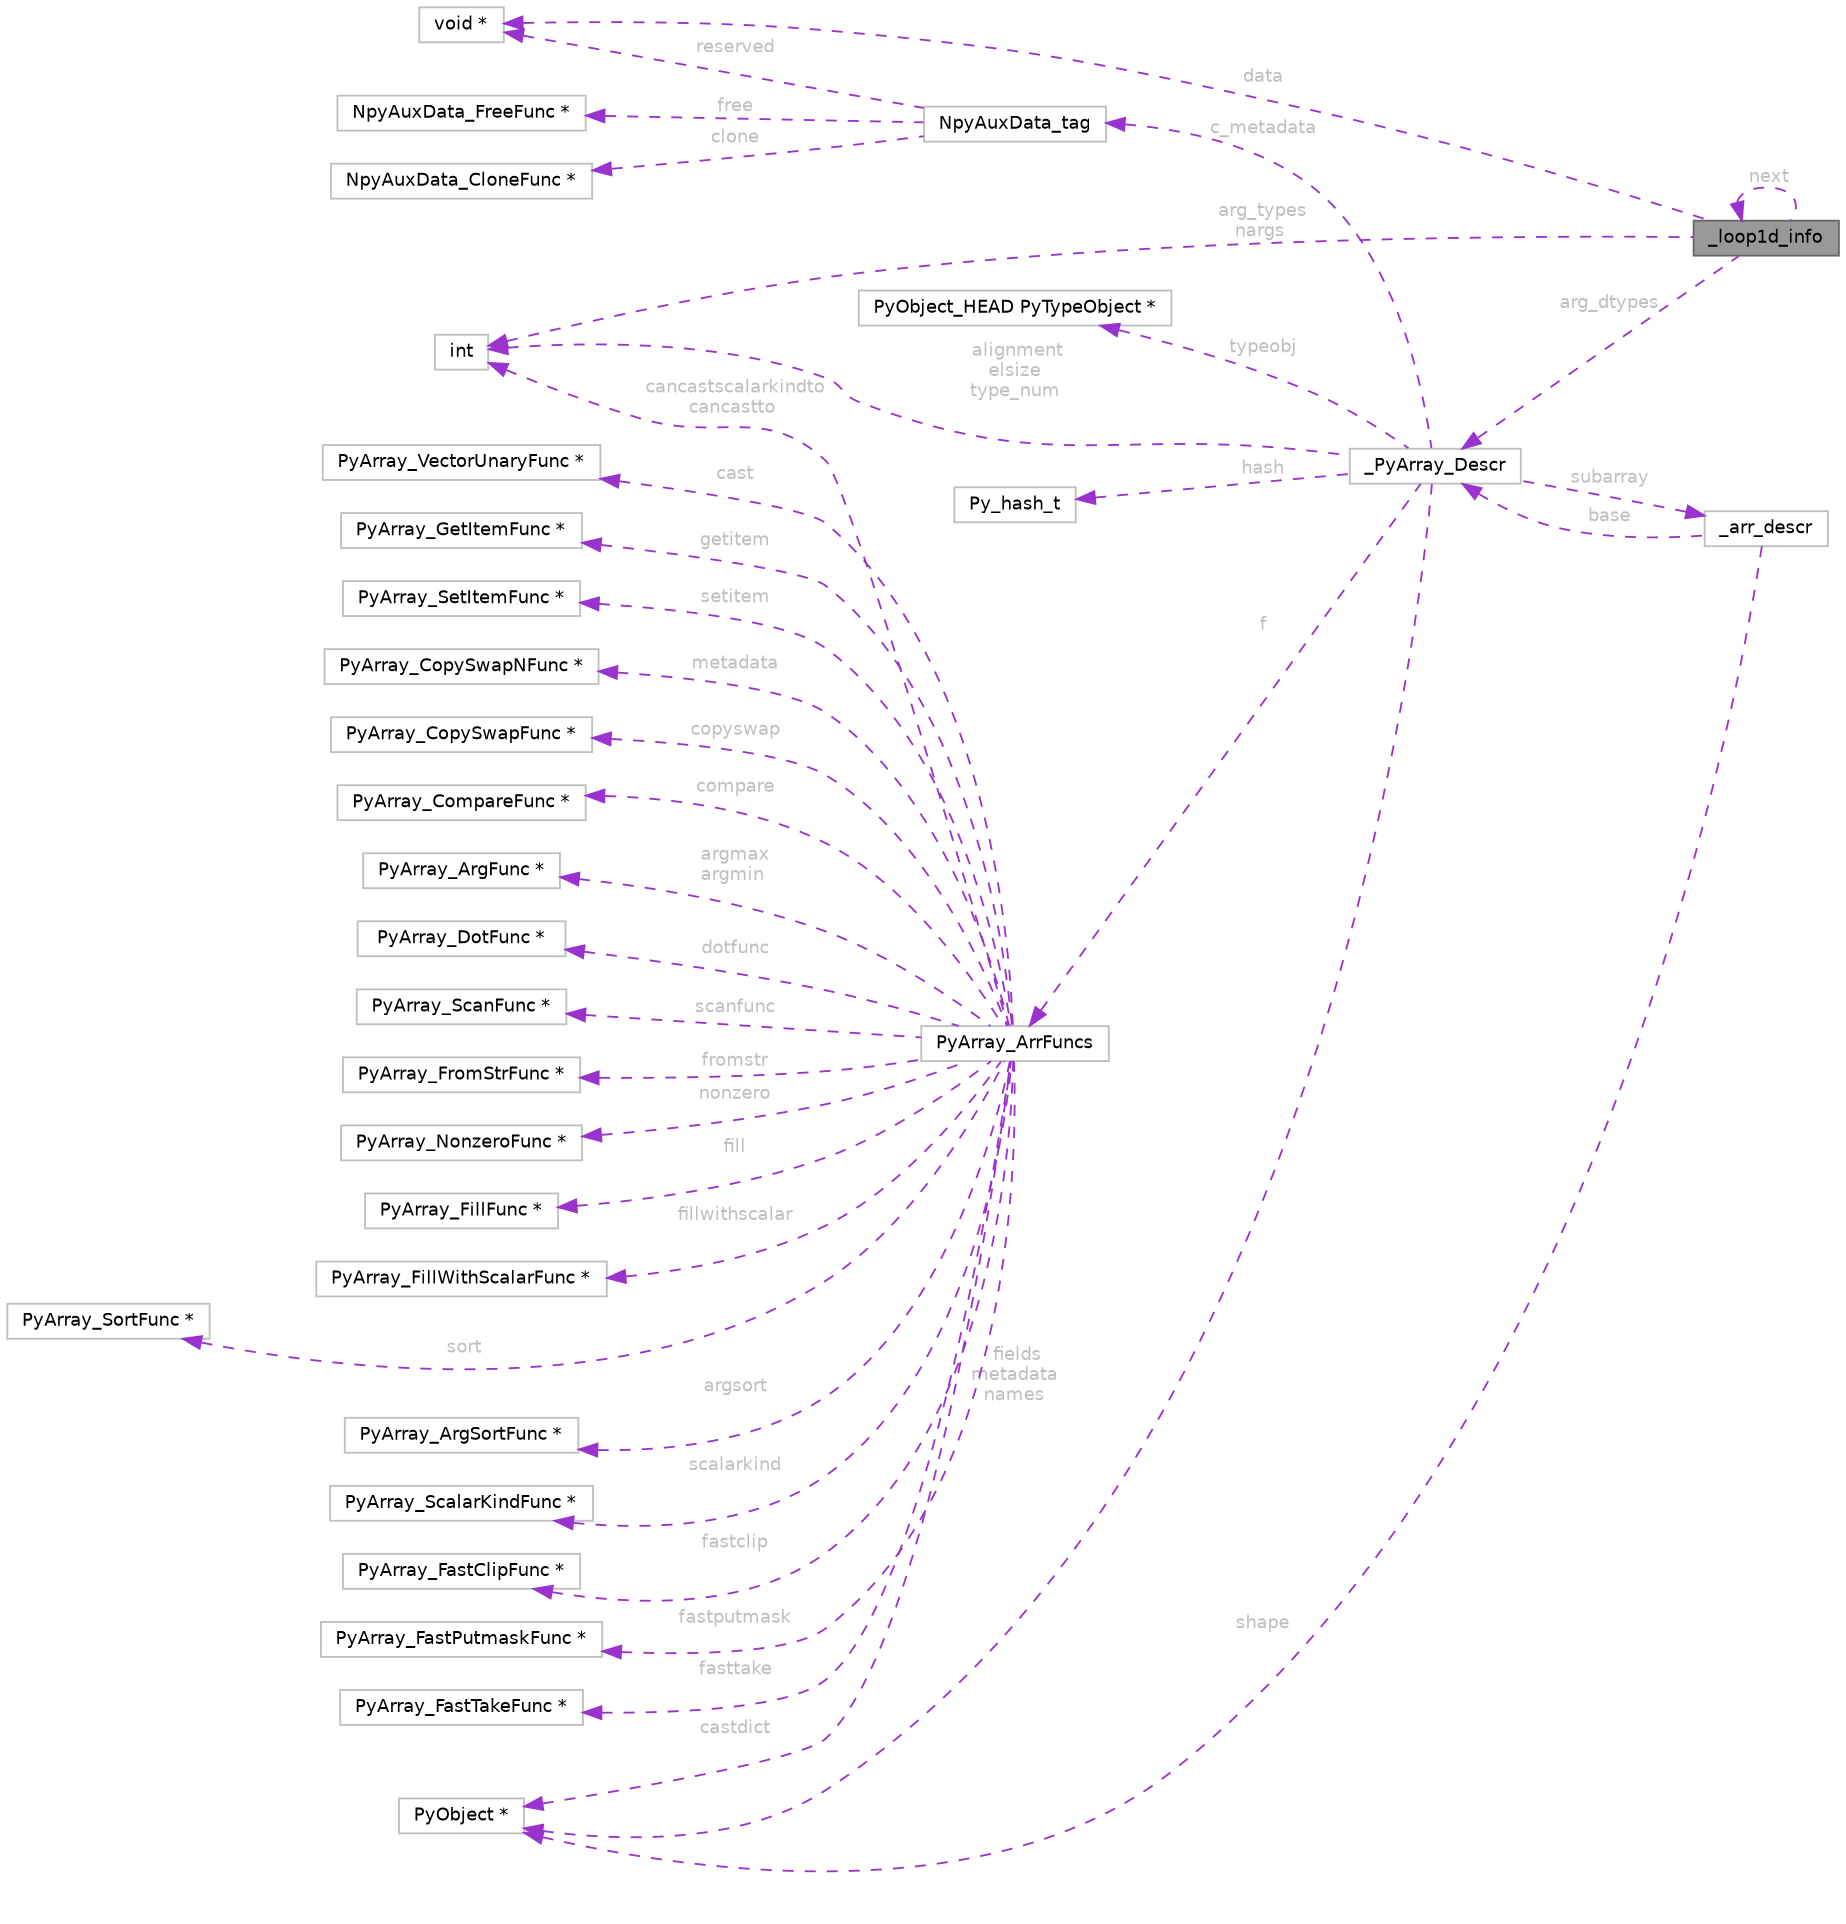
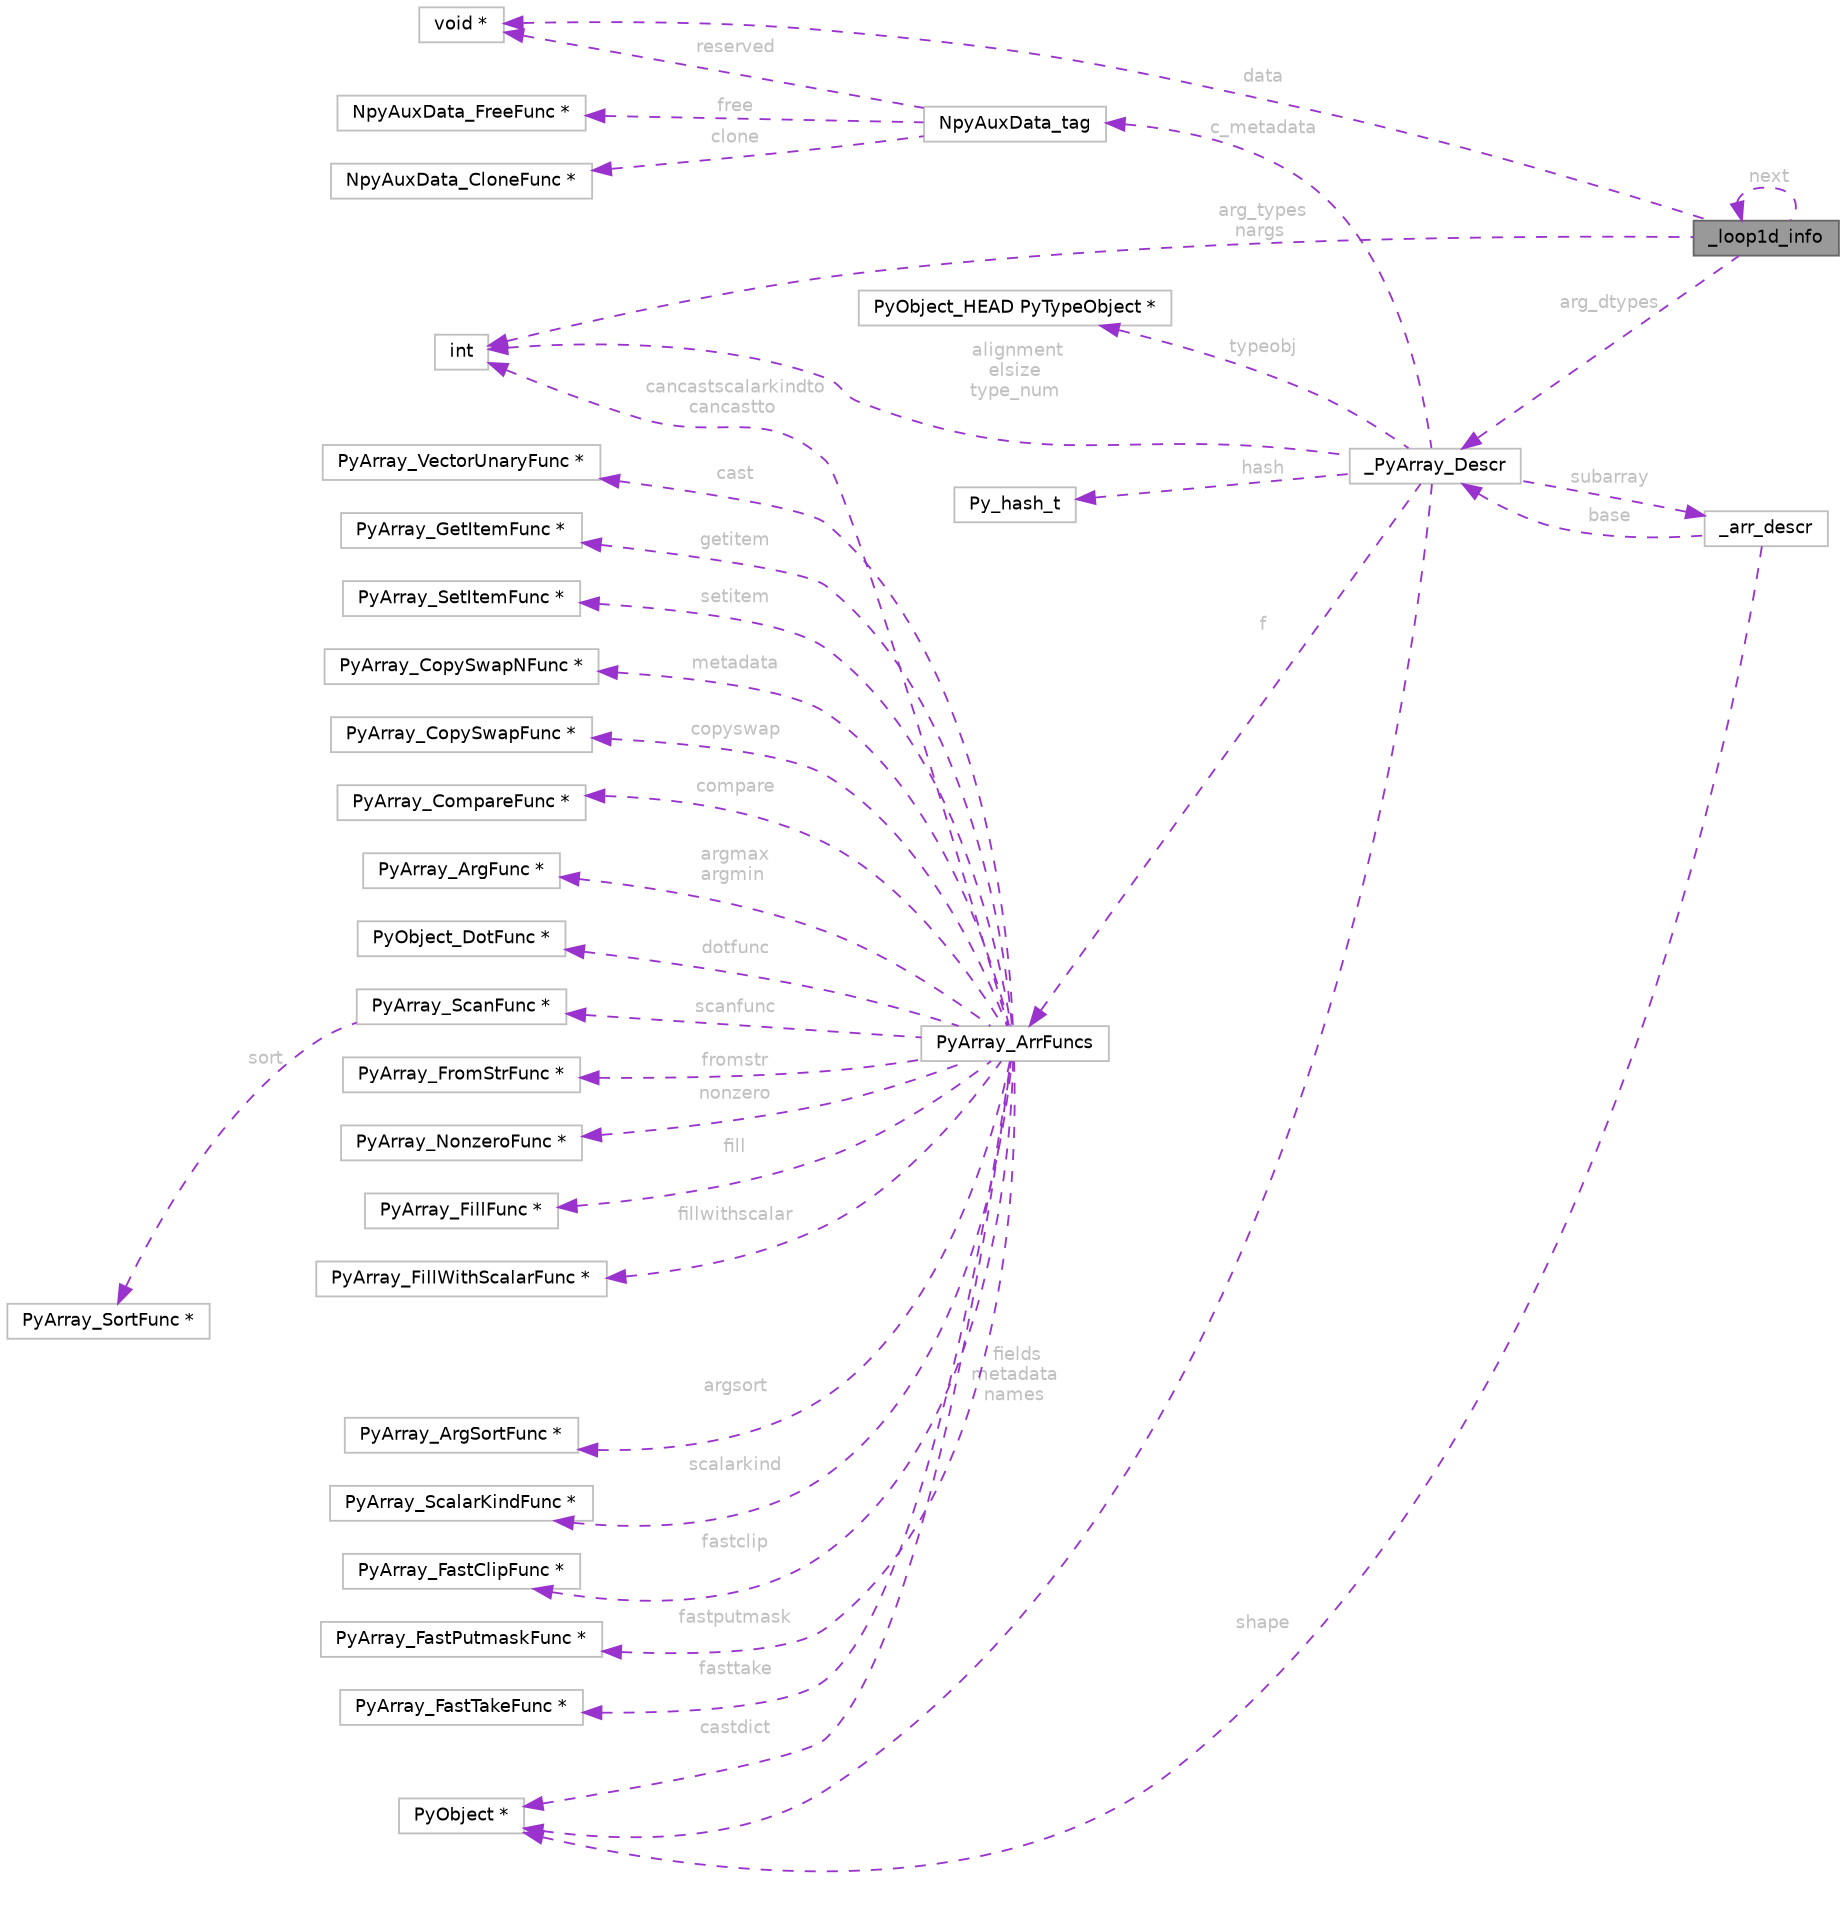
node "PyArray_DotFunc *": label "PyArray_DotFunc *" -> "PyObject_DotFunc *"
edge "PyArray_ArrFuncs" -> "PyArray_SortFunc *": now "PyArray_ScanFunc *" -> "PyArray_SortFunc *"
